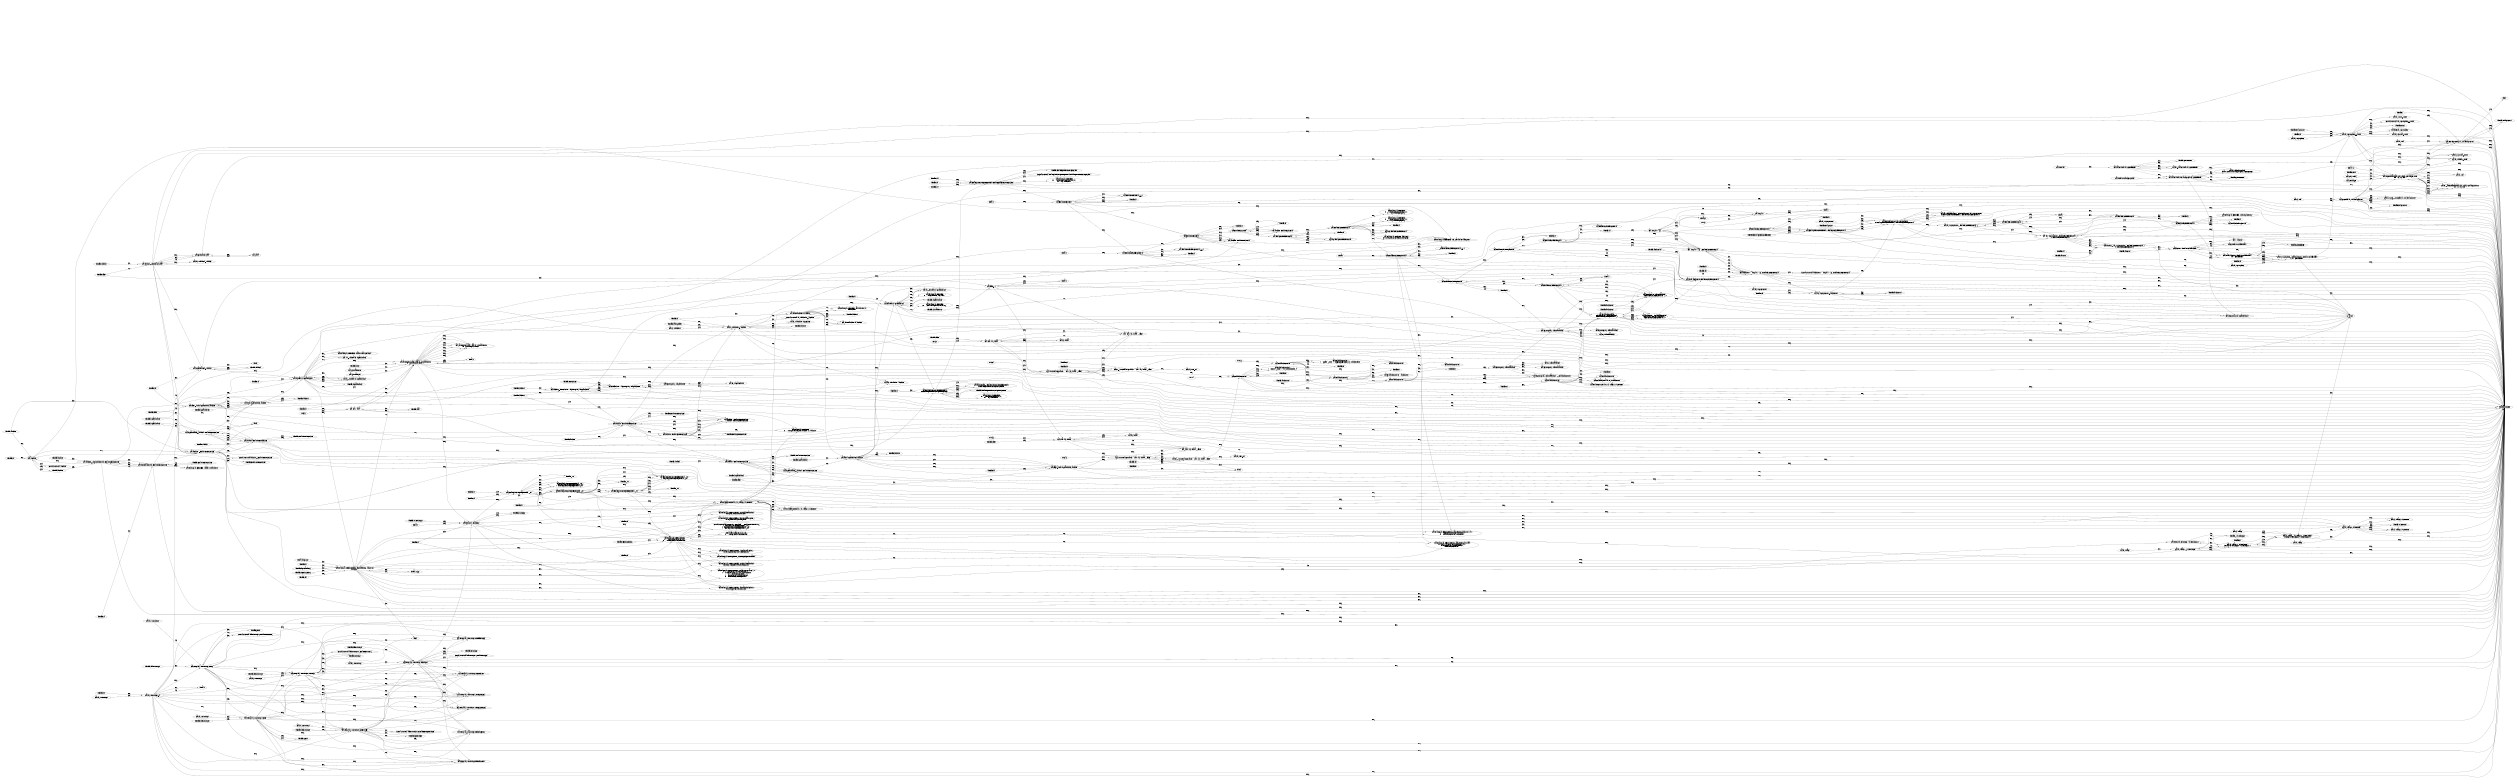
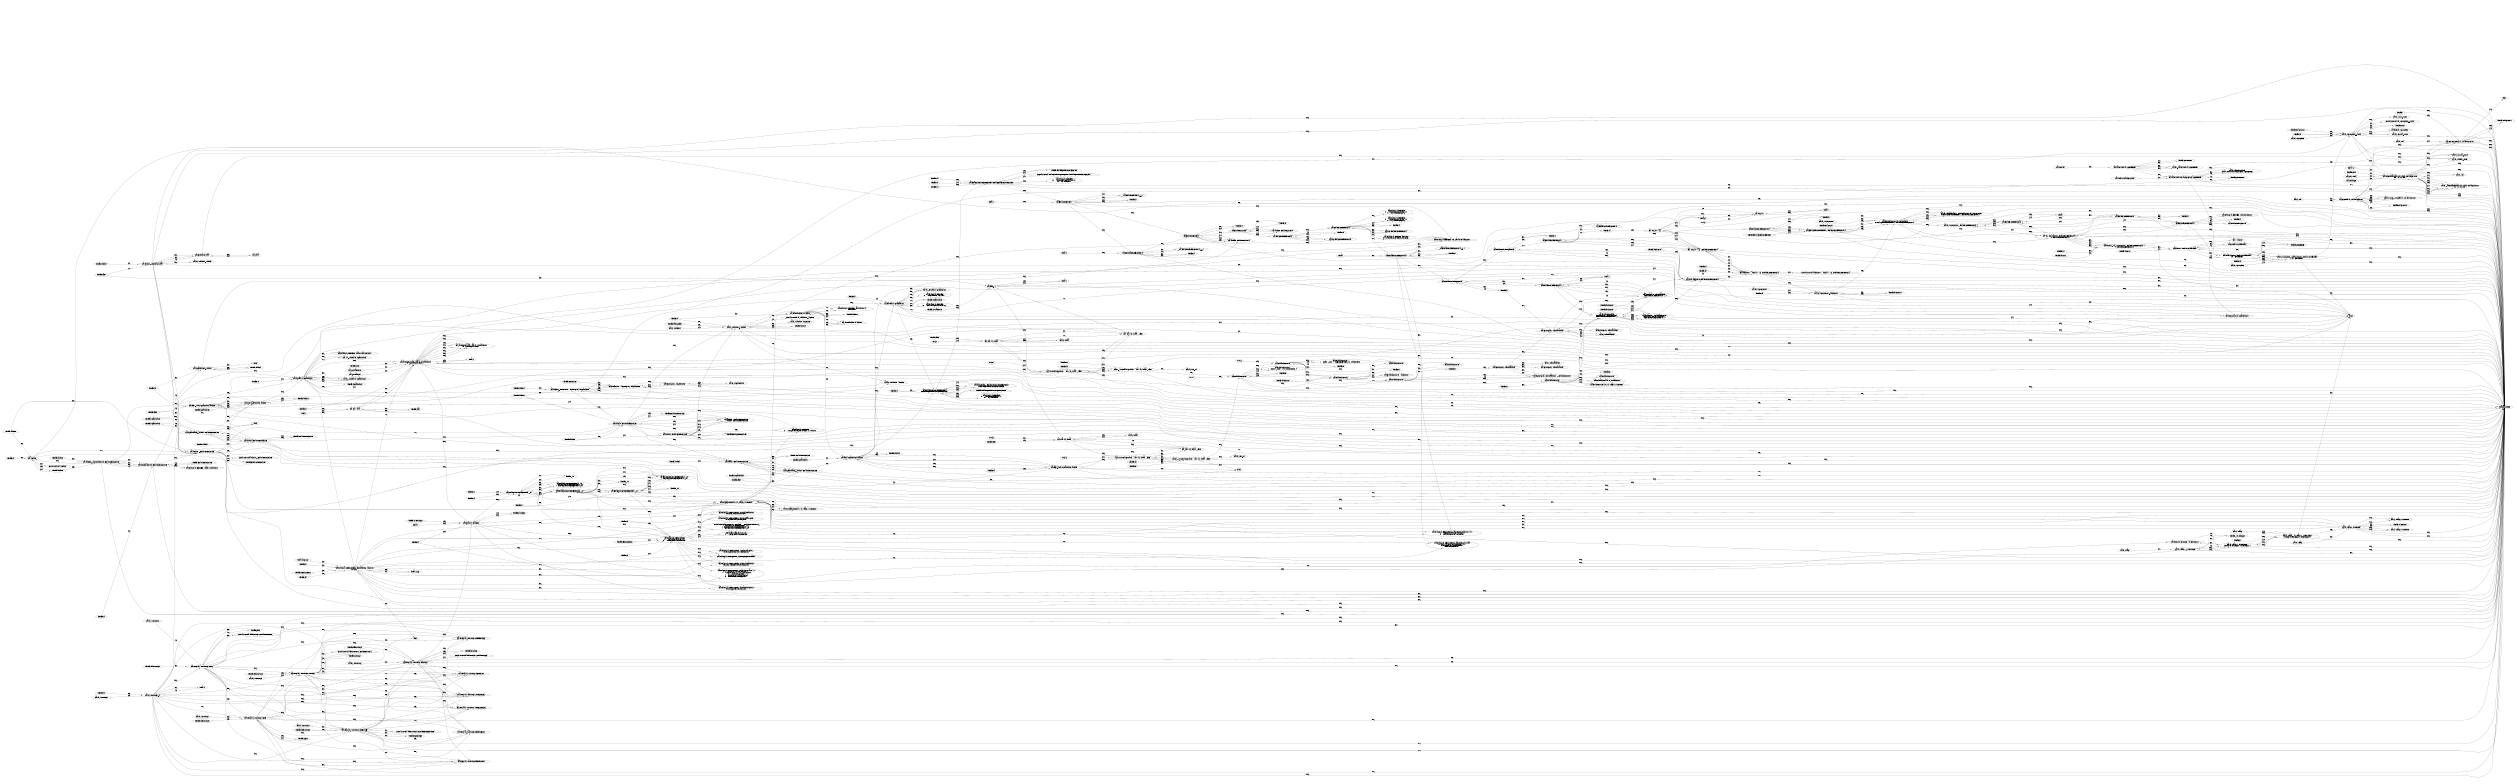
edge "(Call,sb_block = get_sb_block(&data))" -> "(Call,logical_sb_block = sb_block)": now "(Call,sb_block = get_sb_block(&data))" -> "(Call,blocksize != EXT4_MIN_BLOCK_SIZE)"
edge "(Call,blocksize < EXT4_MIN_BLOCK_SIZE)" -> "(Call,blocksize > EXT4_MAX_BLOCK_SIZE)": removed, label "DDG:"
node "(Identifier,deprecated_msg)": removed
edge "(Call,set_opt(sbi->s_mount_opt, DEBUG))" -> "(Call,set_opt(sbi->s_mount_opt, ORDERED_DATA))": added, label "DDG:"
